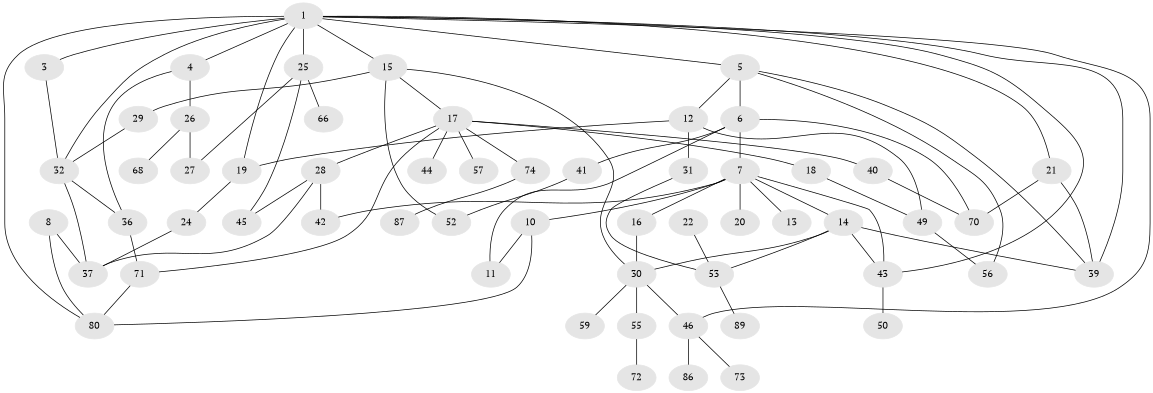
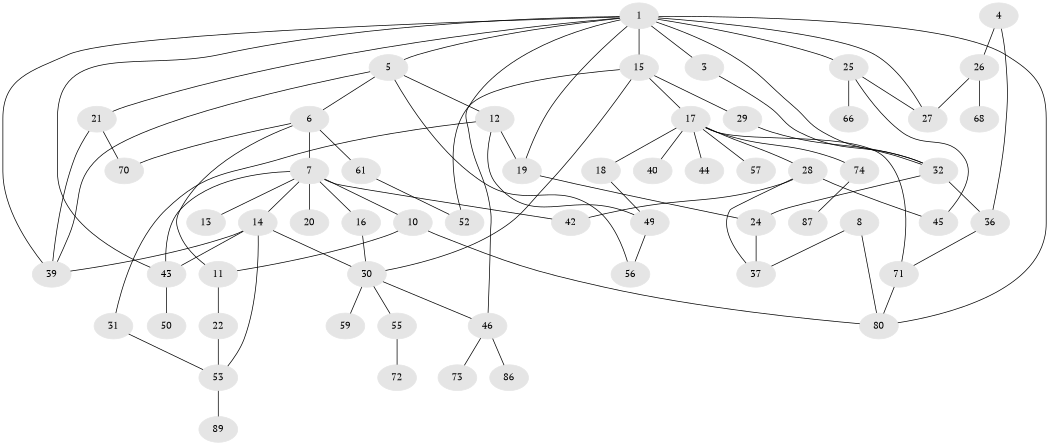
edge "1" -- "4": now "1" -- "27"
node "41": label "41" -> "61"
edge "40" -- "70": removed
edge "32" -- "37": now "32" -- "24"
edge "11" -- "22": added
